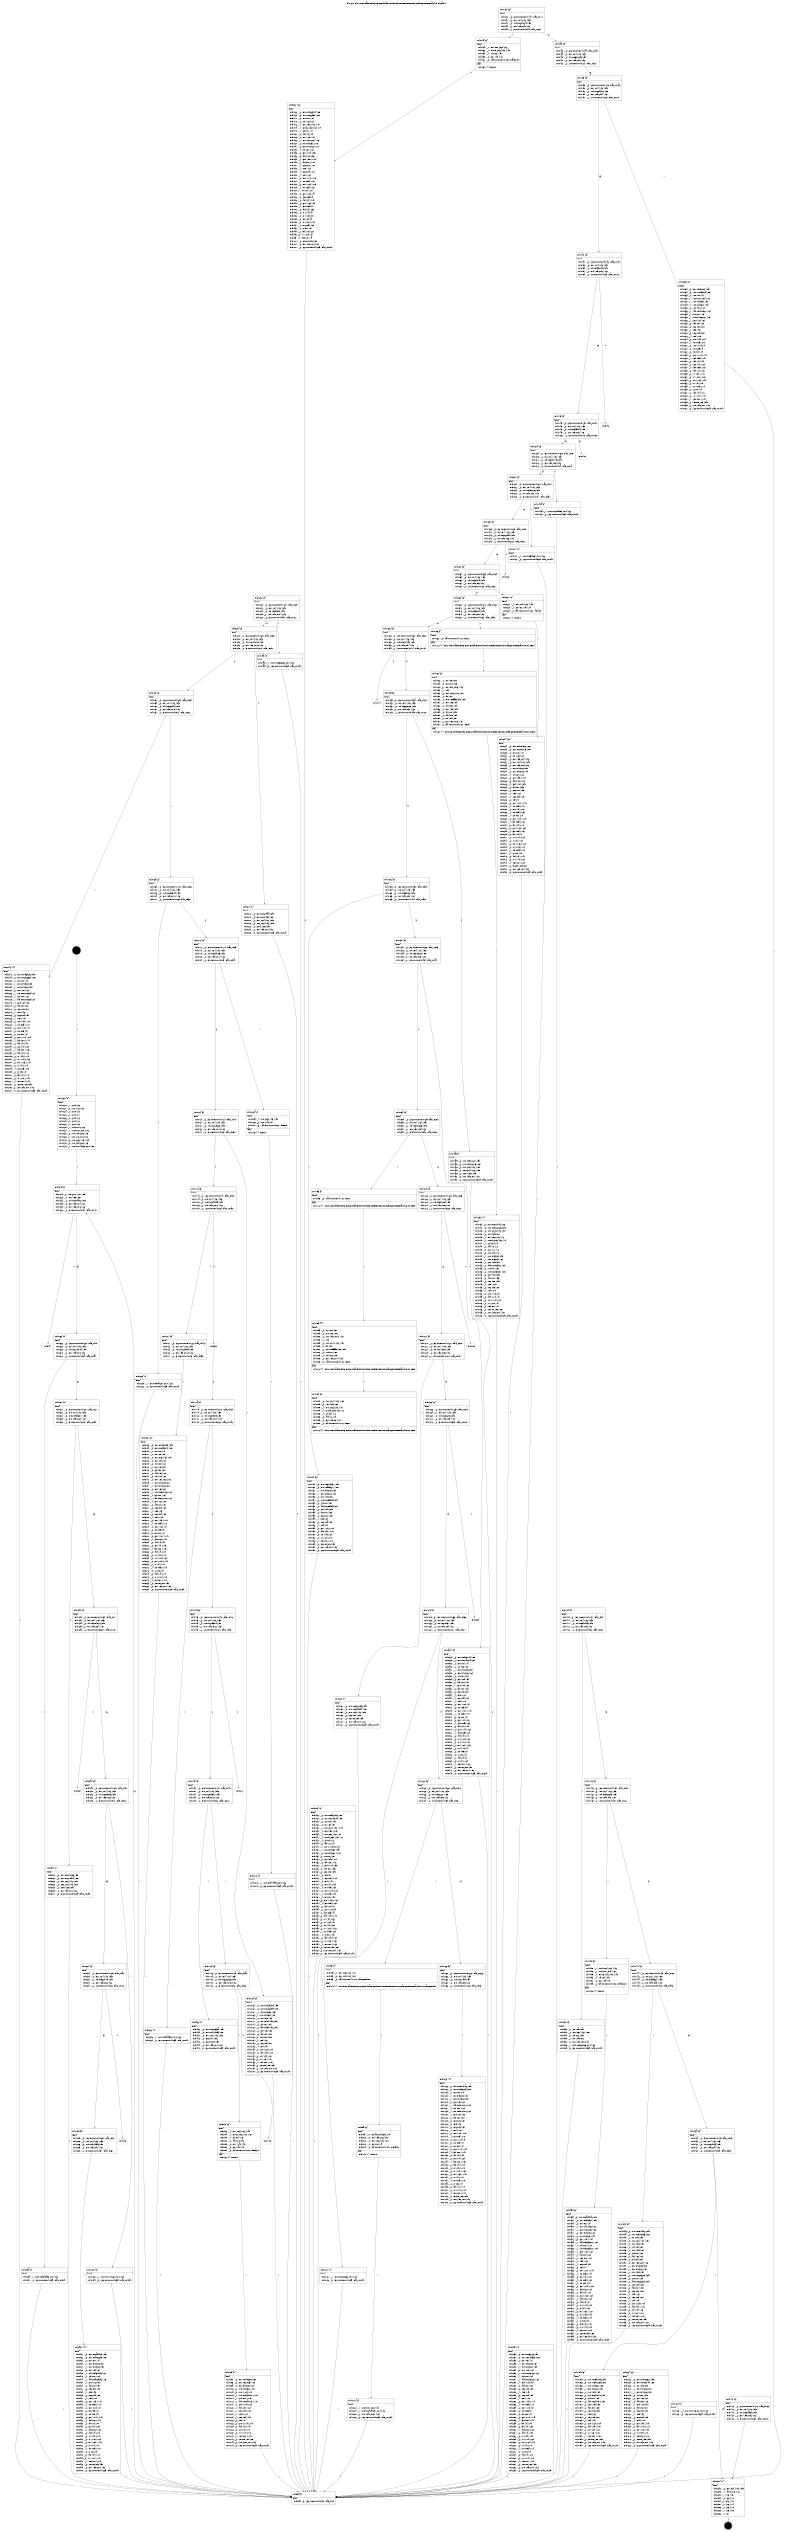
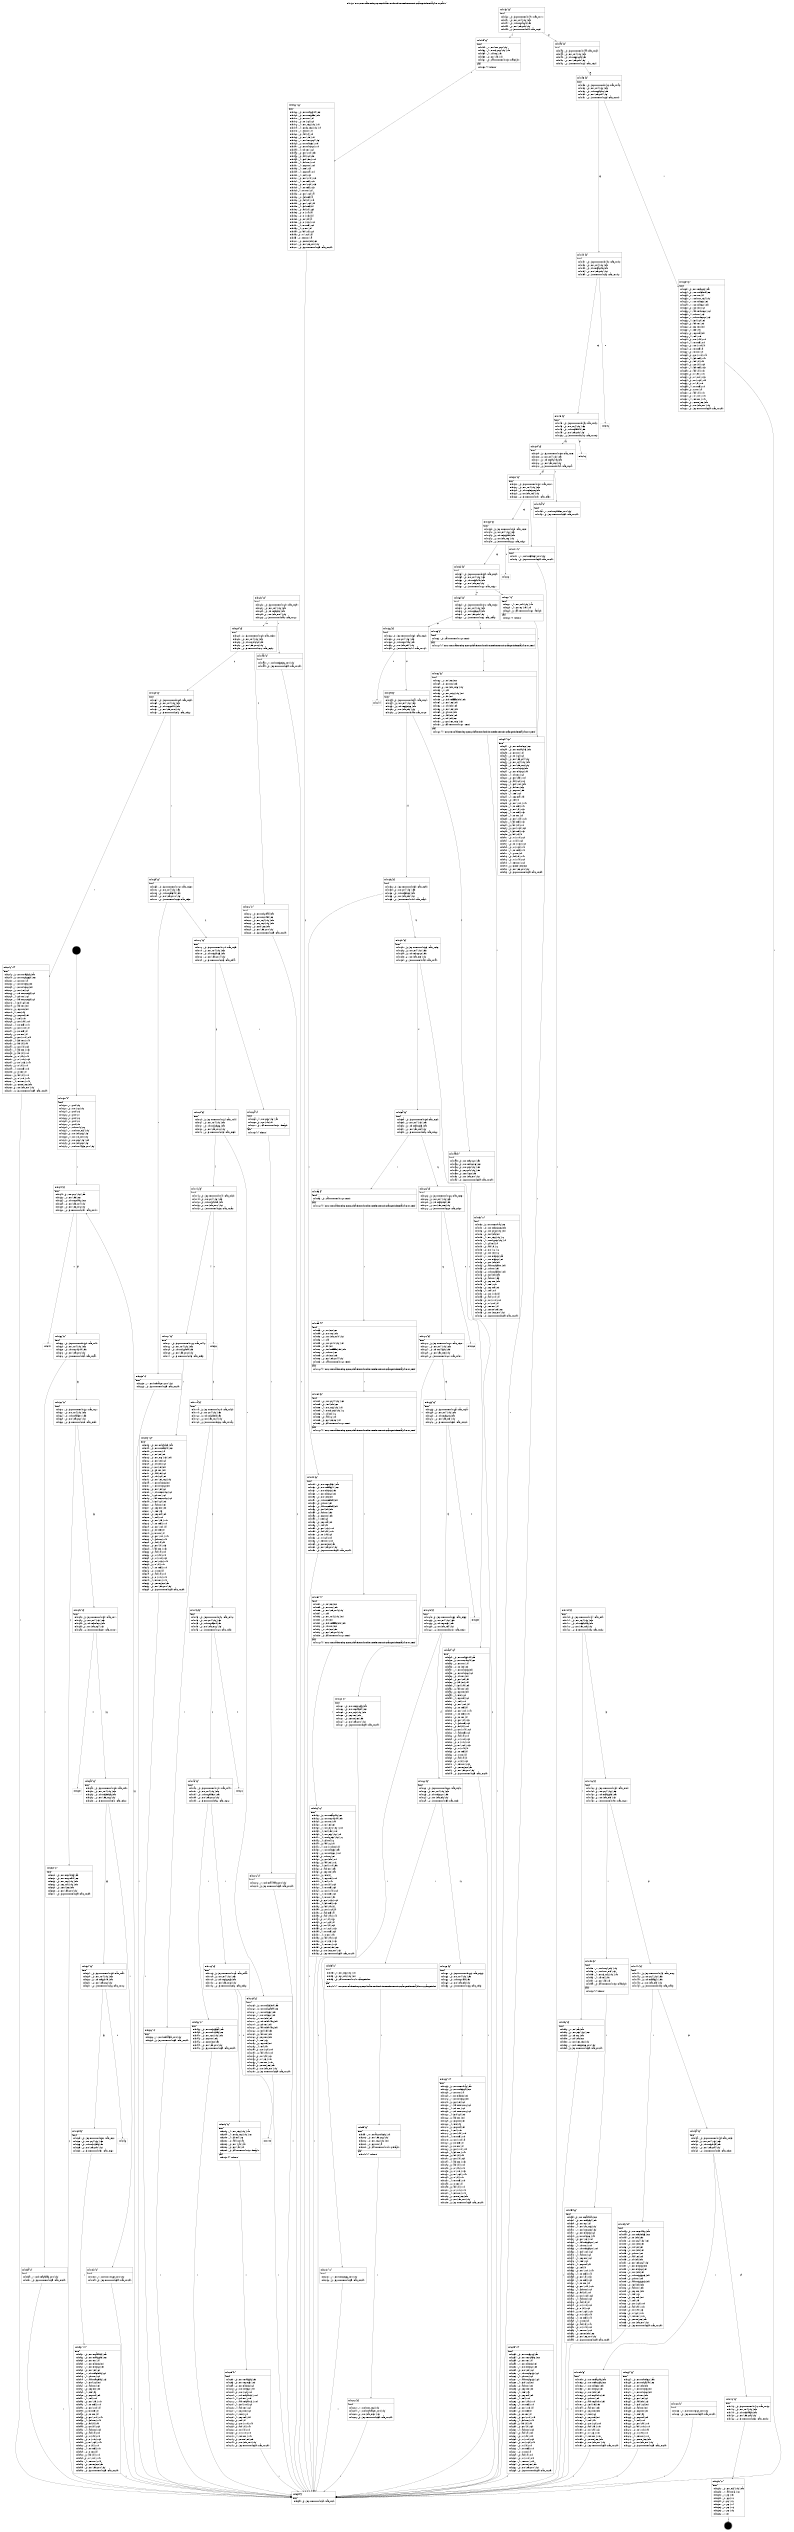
node "0x401ef7 [44]": added
edge "0x401936 [27]" -> "0x4025f9 [5]": added, label "1"
edge "0x40145a [25]" -> "0x4023d2 [21]": now "0x40145a [25]" -> "0x401473 [25]"
